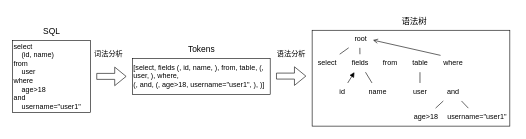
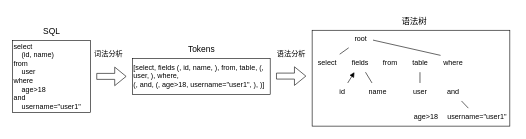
edge "where" -> "root": arrowhead open -> none
edge "root" -- "fields": removed
edge "and" -- "age>18": removed
